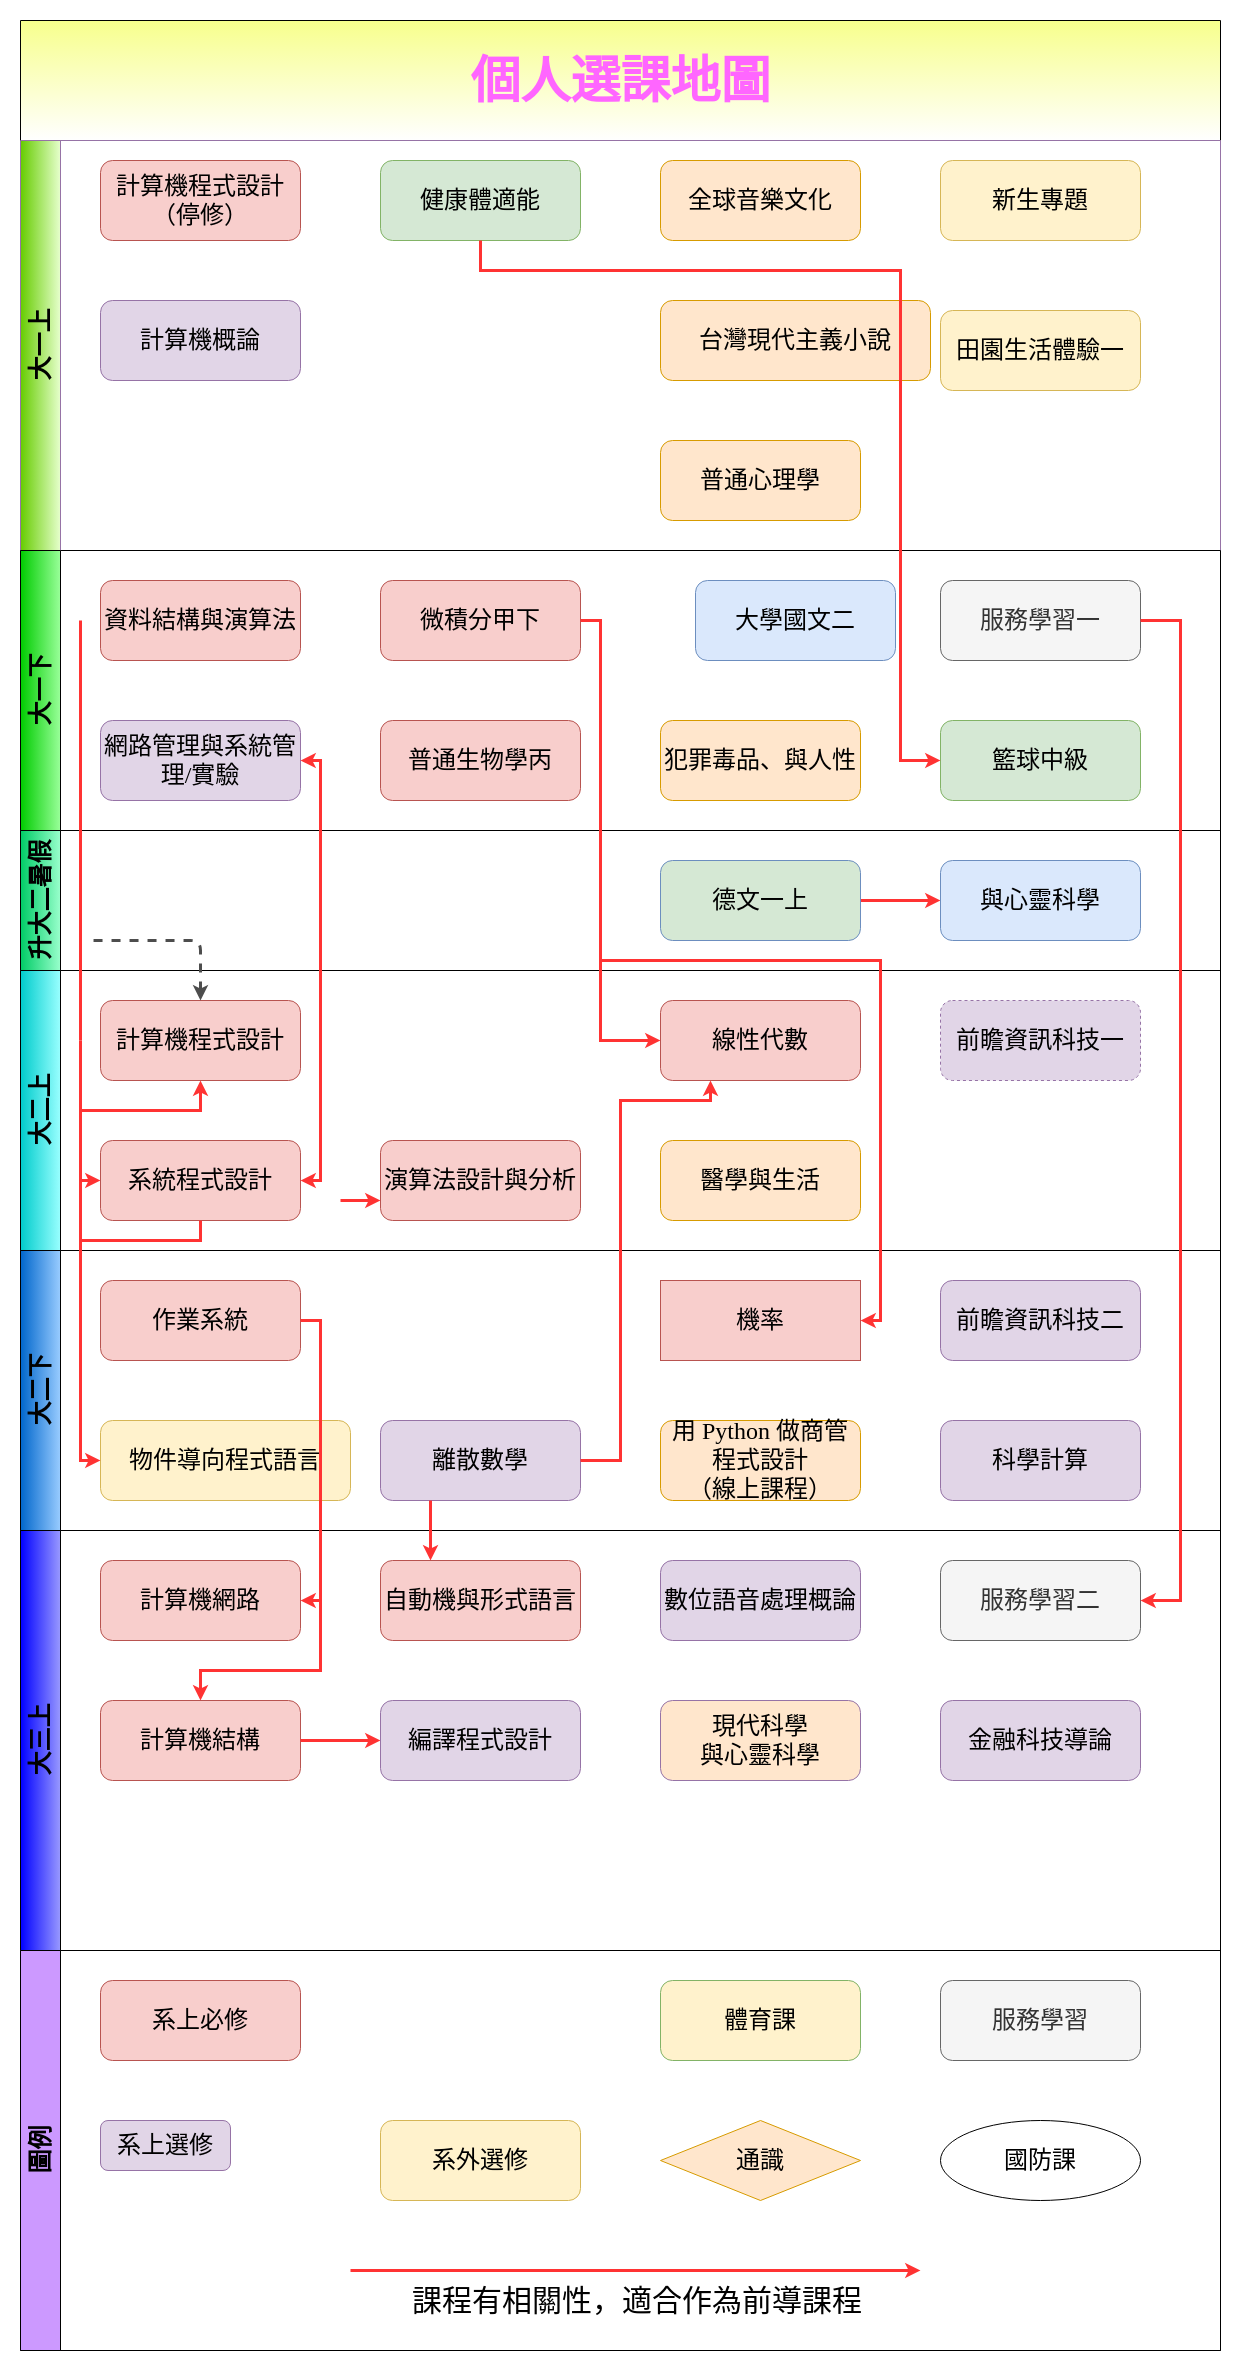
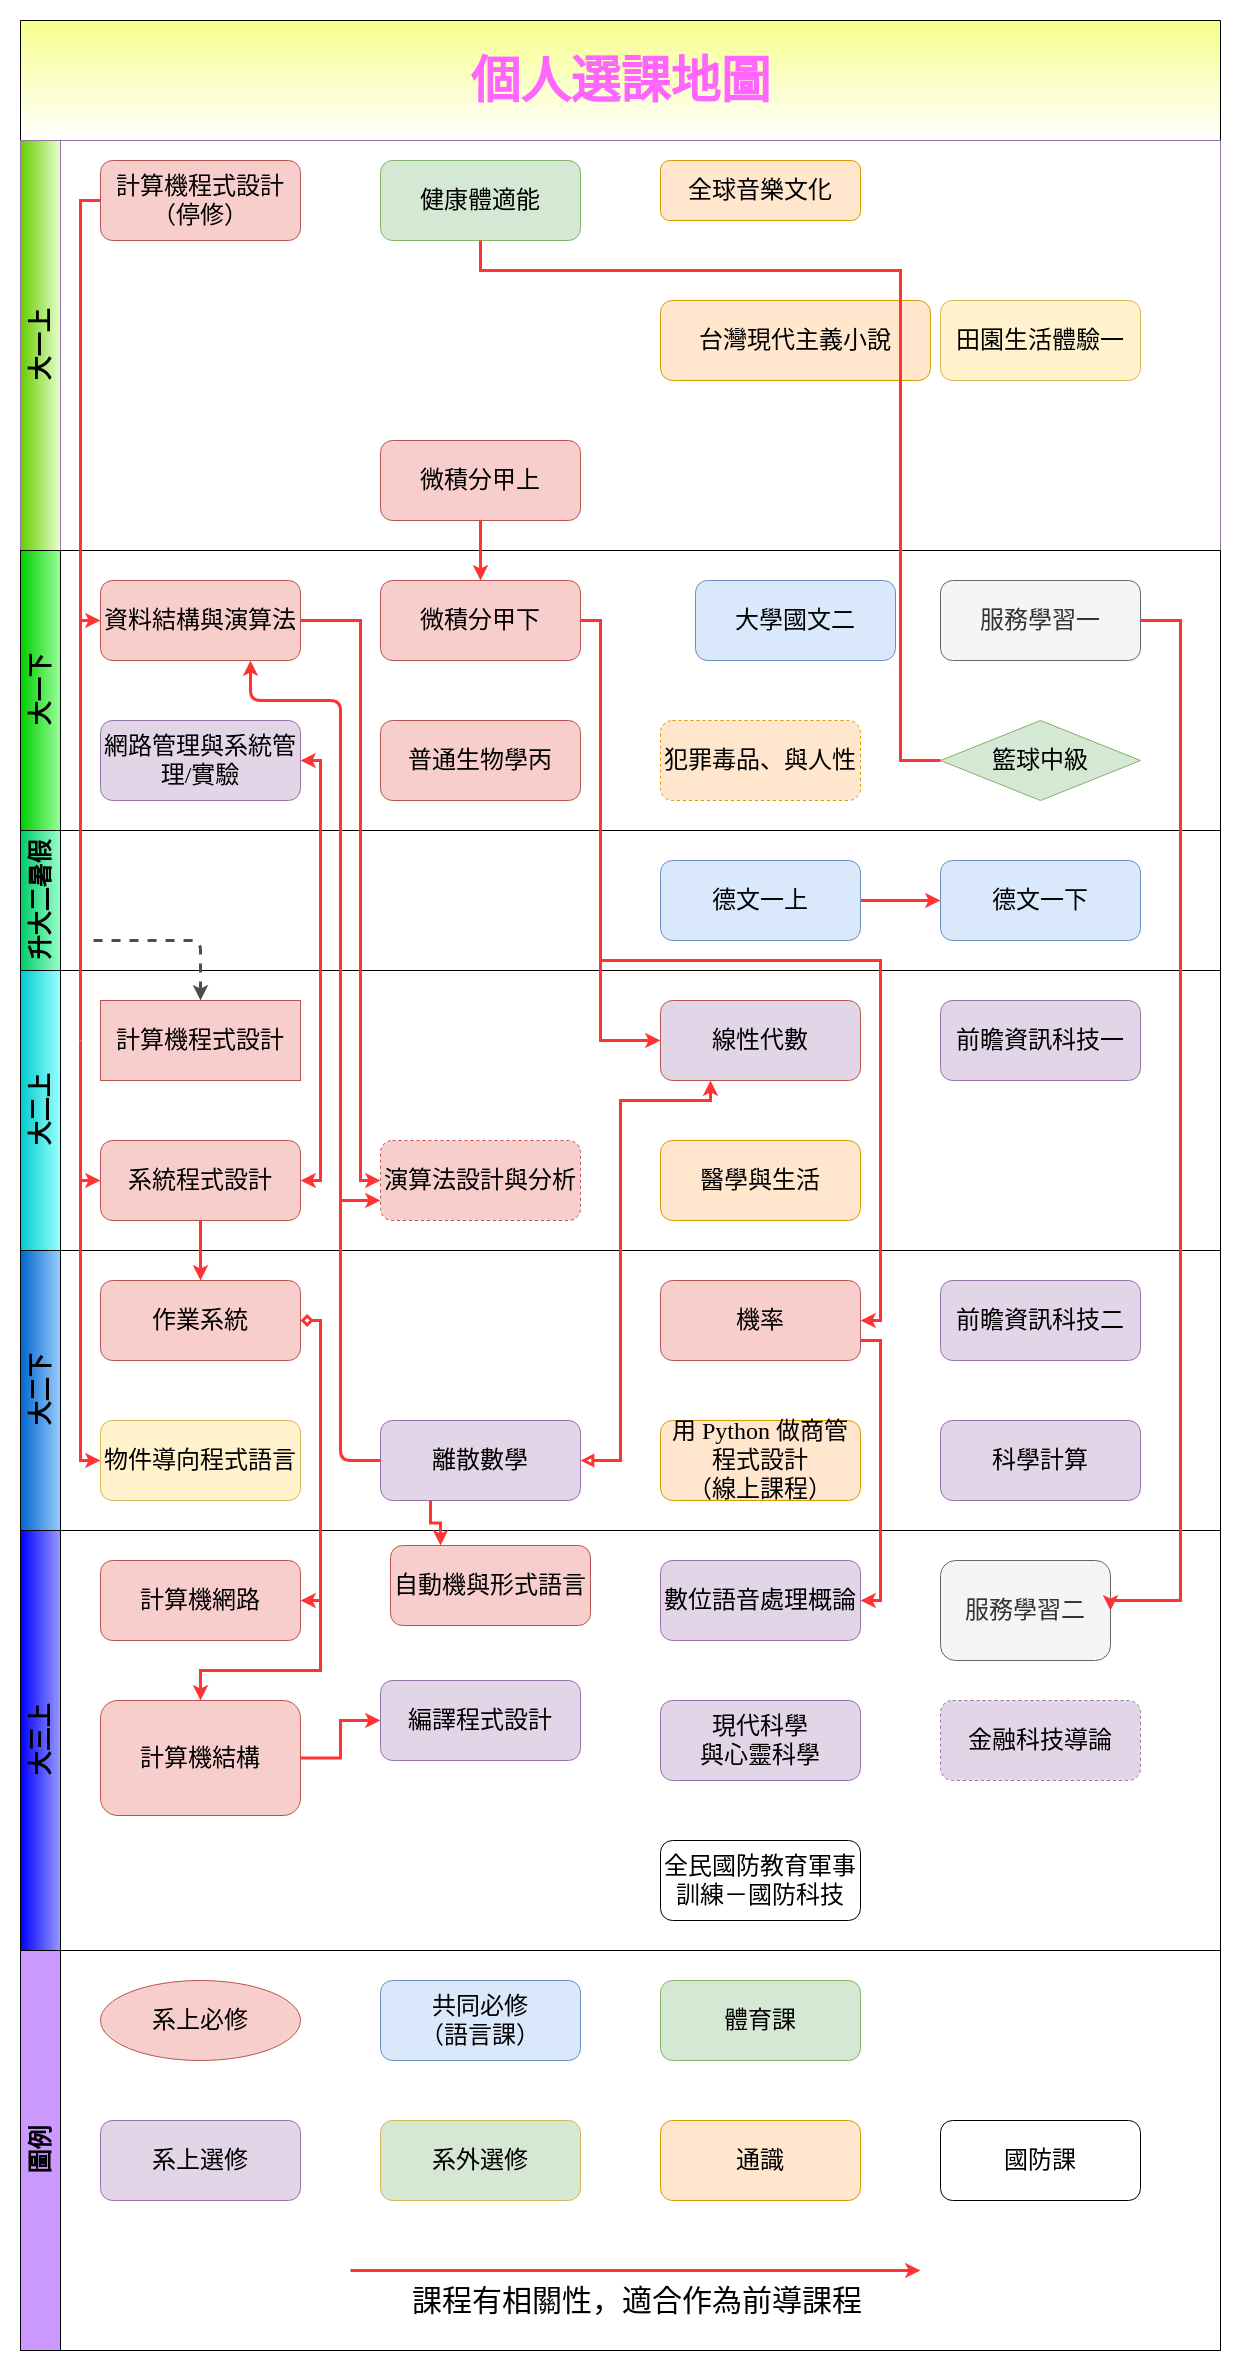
node "全球音樂文化": size 200x80 -> 200x60
node "新生專題": removed
node "計算機概論": removed
node "田園生活體驗一": moved (1041, 351) -> (1041, 341)
edge "計算機程式設計（停修）" -> "資料結構與演算法": added
node "微積分甲上": added
node "普通心理學": removed
edge "微積分甲上" -> "微積分甲下": added
node "犯罪毒品、與人性": style solid -> dashed
edge "健康體適能" -> "籃球中級": arrowhead classic -> none
node "籃球中級": shape rounded rectangle -> diamond
edge "資料結構與演算法" -> "演算法設計與分析": added
node "德文一上": fillcolor #d5e8d4 -> #dae8fc
node "與心靈科學": label "與心靈科學" -> "德文一下"
node "計算機程式設計": shape rounded rectangle -> rectangle
node "線性代數": fillcolor #f8cecc -> #e1d5e7
node "前瞻資訊科技一": style dashed -> solid
edge "離散數學" -> "資料結構與演算法": added
edge "系統程式設計" -> "計算機程式設計": now "系統程式設計" -> "作業系統"
node "演算法設計與分析": style solid -> dashed
edge "作業系統" -> "計算機網路": arrowhead none -> diamond
node "機率": shape rectangle -> rounded rectangle
node "物件導向程式語言": size 250x80 -> 200x80
edge "離散數學" -> "線性代數": arrowhead none -> block
edge "機率" -> "數位語音處理概論": added
node "自動機與形式語言": moved (481, 1601) -> (491, 1586)
node "服務學習二": size 200x80 -> 170x100
node "計算機結構": size 200x80 -> 200x115
node "編譯程式設計": moved (481, 1741) -> (481, 1721)
node "現代科學 與心靈科學": fillcolor #ffe6cc -> #e1d5e7
node "金融科技導論": style solid -> dashed
node "全民國防教育軍事訓練－國防科技": added
node "系上必修": shape rounded rectangle -> ellipse
node "共同必修 （語言課）": added
node "體育課": fillcolor #fff2cc -> #d5e8d4
node "服務學習": removed
node "系上選修": size 130x50 -> 200x80
node "系外選修": fillcolor #fff2cc -> #d5e8d4
node "通識": shape diamond -> rounded rectangle
node "國防課": shape ellipse -> rounded rectangle
